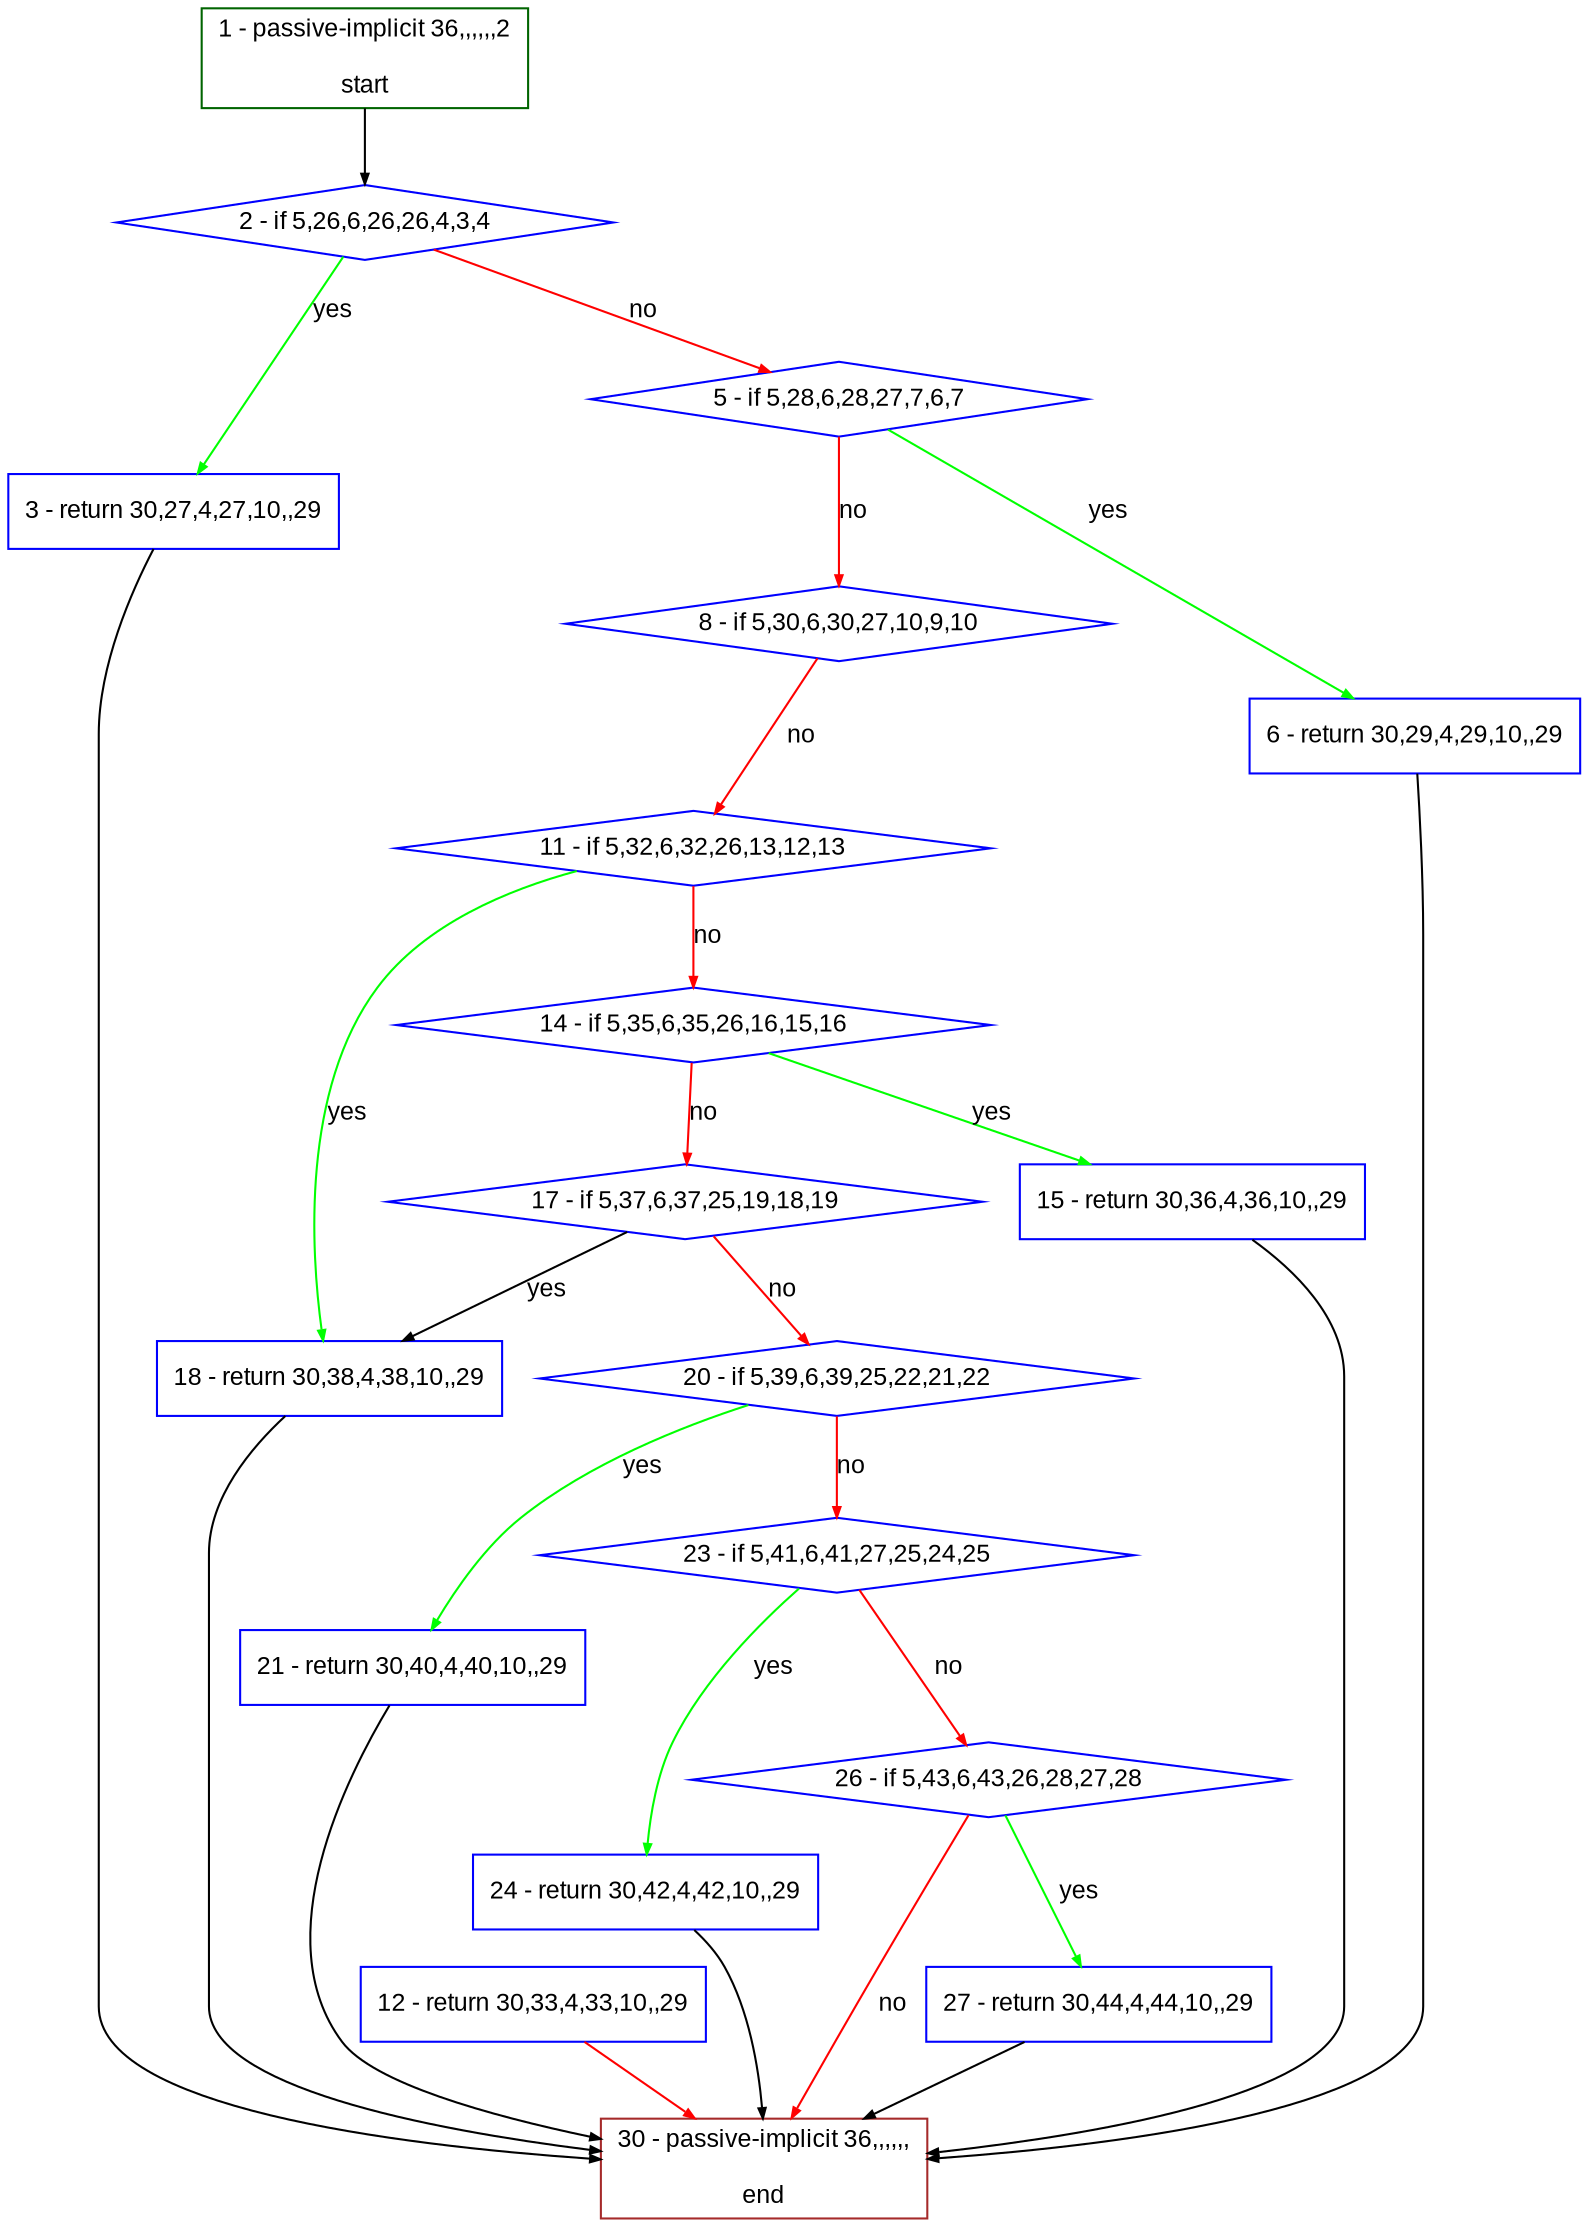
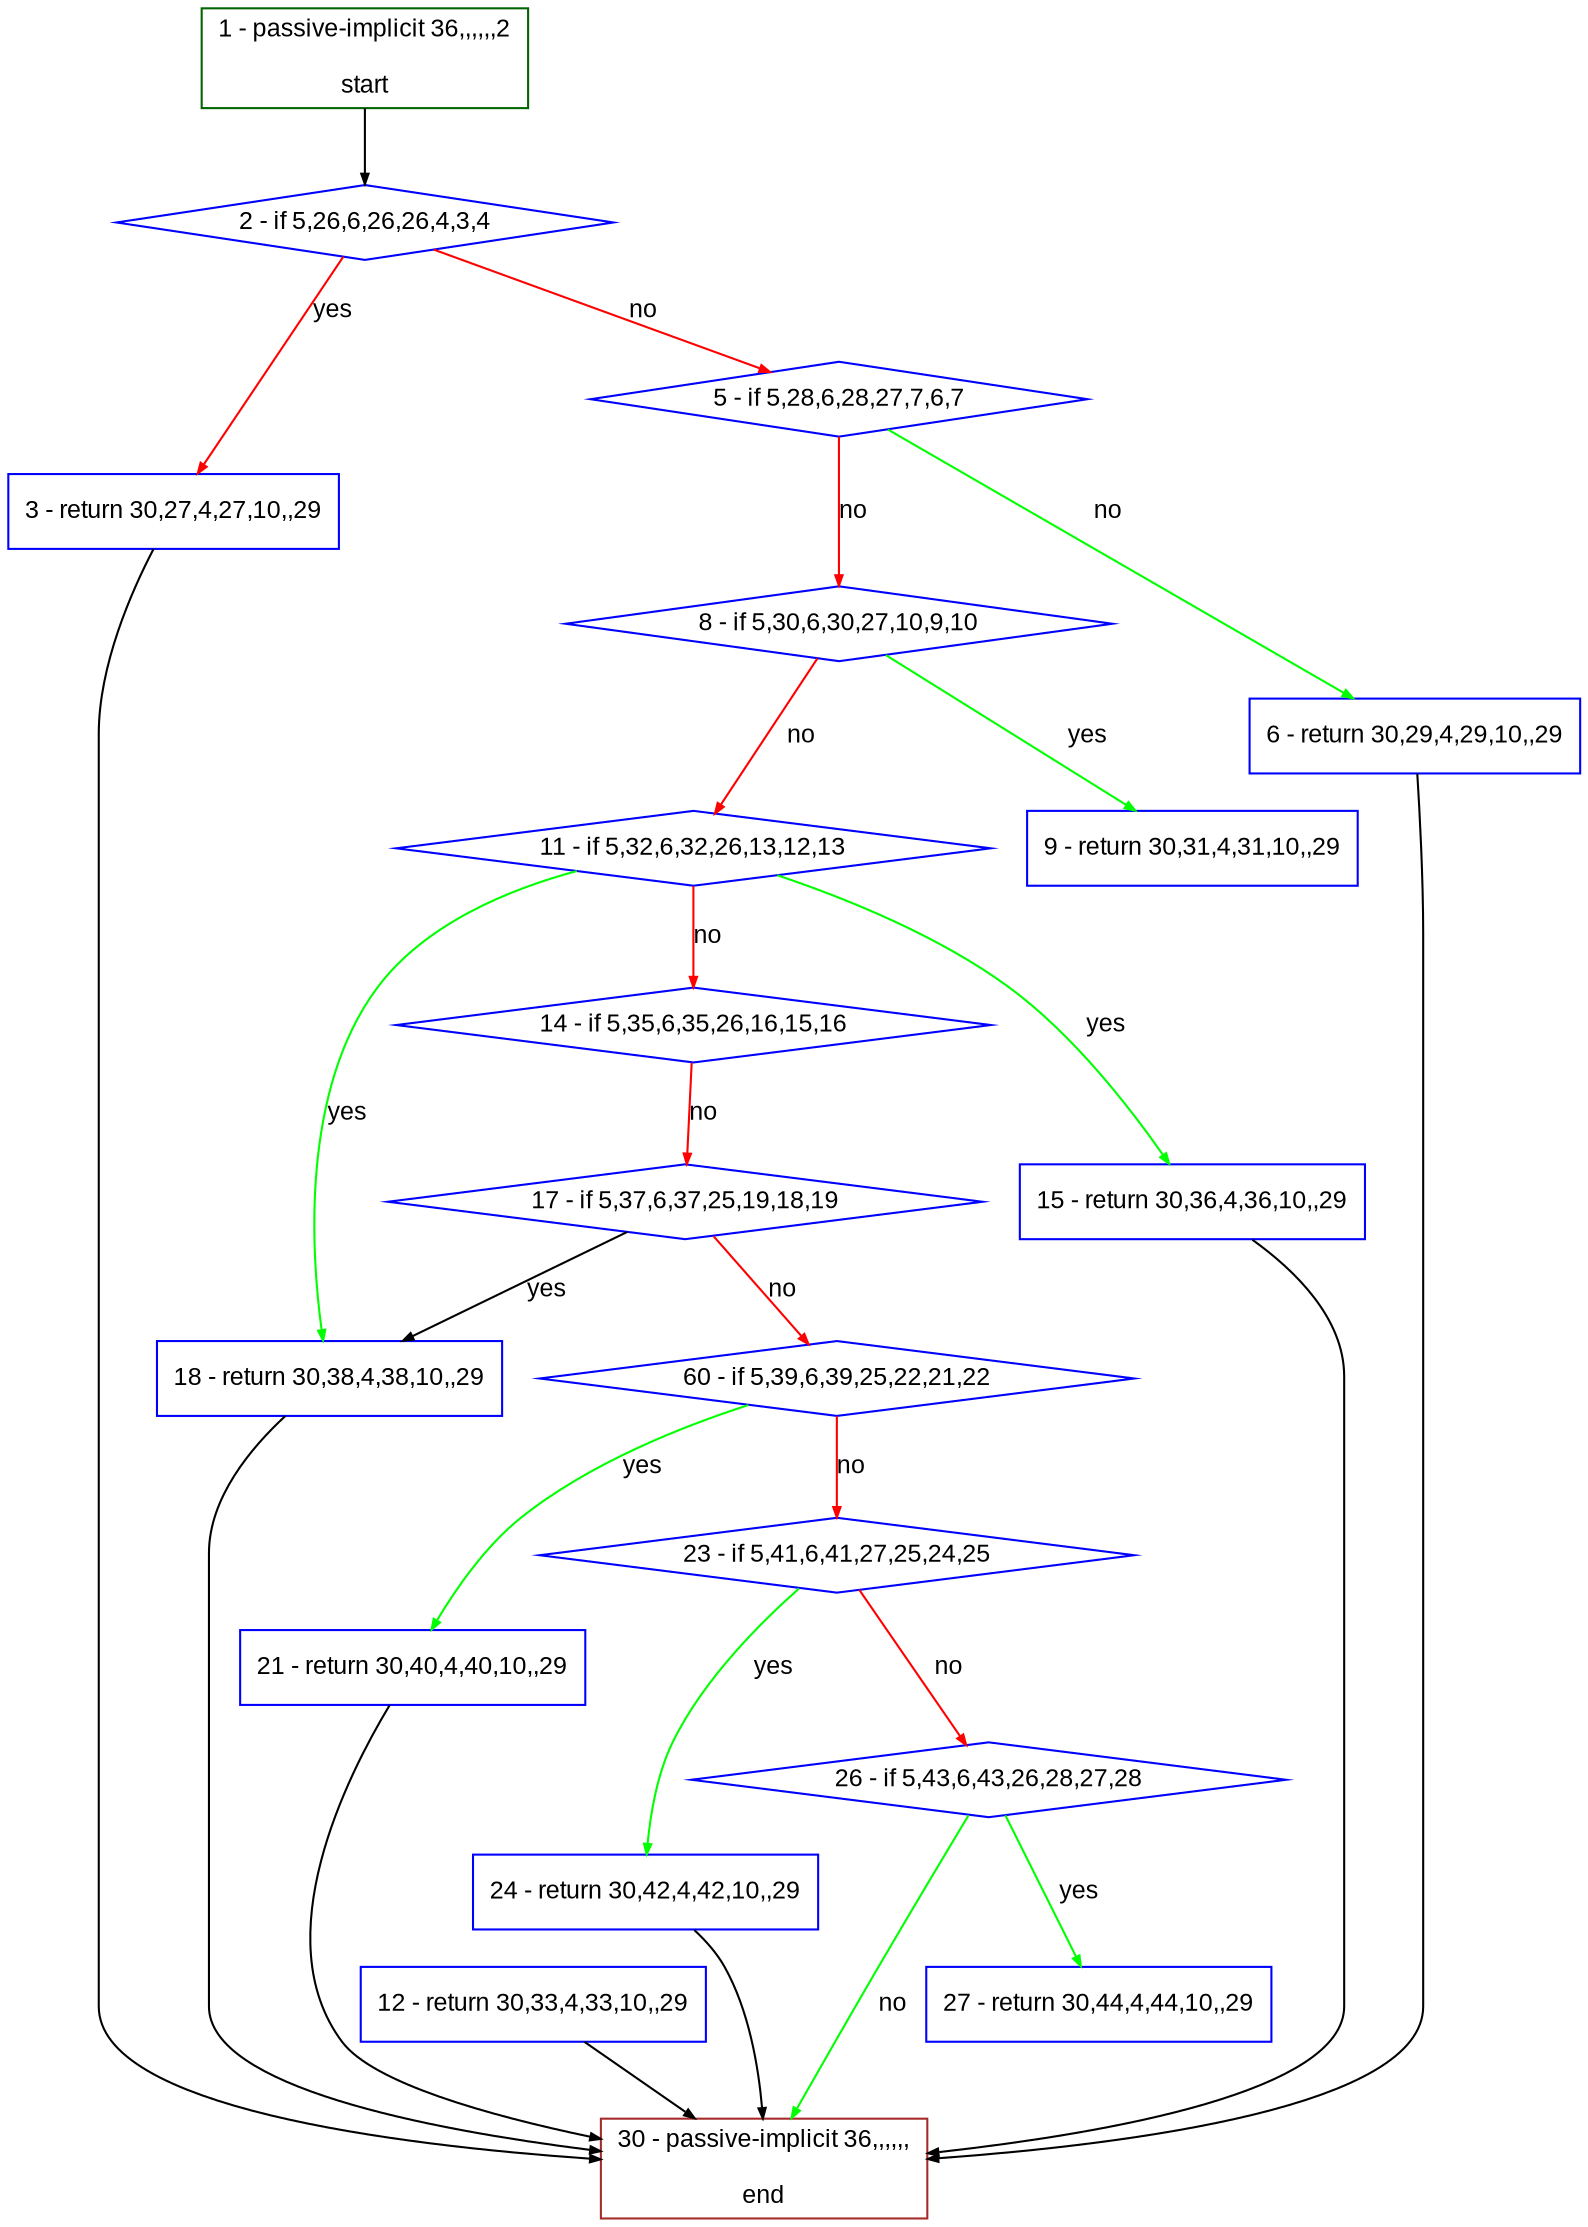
edge "2 - if 5,26,6,26,26,4,3,4" -> "3 - return 30,27,4,27,10,,29": color #00ff00 -> #ff0000
edge "5 - if 5,28,6,28,27,7,6,7" -> "6 - return 30,29,4,29,10,,29": label "yes" -> "no"
node "9 - return 30,31,4,31,10,,29": added
edge "14 - if 5,35,6,35,26,16,15,16" -> "15 - return 30,36,4,36,10,,29": now "11 - if 5,32,6,32,26,13,12,13" -> "15 - return 30,36,4,36,10,,29"
node "20 - if 5,39,6,39,25,22,21,22": label "20 - if 5,39,6,39,25,22,21,22" -> "60 - if 5,39,6,39,25,22,21,22"
edge "26 - if 5,43,6,43,26,28,27,28" -> "30 - passive-implicit 36,,,,,, end": color #ff0000 -> #00ff00
edge "12 - return 30,33,4,33,10,,29" -> "30 - passive-implicit 36,,,,,, end": color #ff0000 -> #000000
edge "27 - return 30,44,4,44,10,,29" -> "30 - passive-implicit 36,,,,,, end": removed
